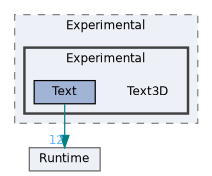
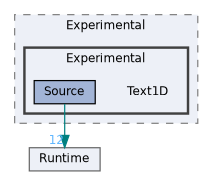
node "Text": label "Text" -> "Source"
node "Text3D": label "Text3D" -> "Text1D"
